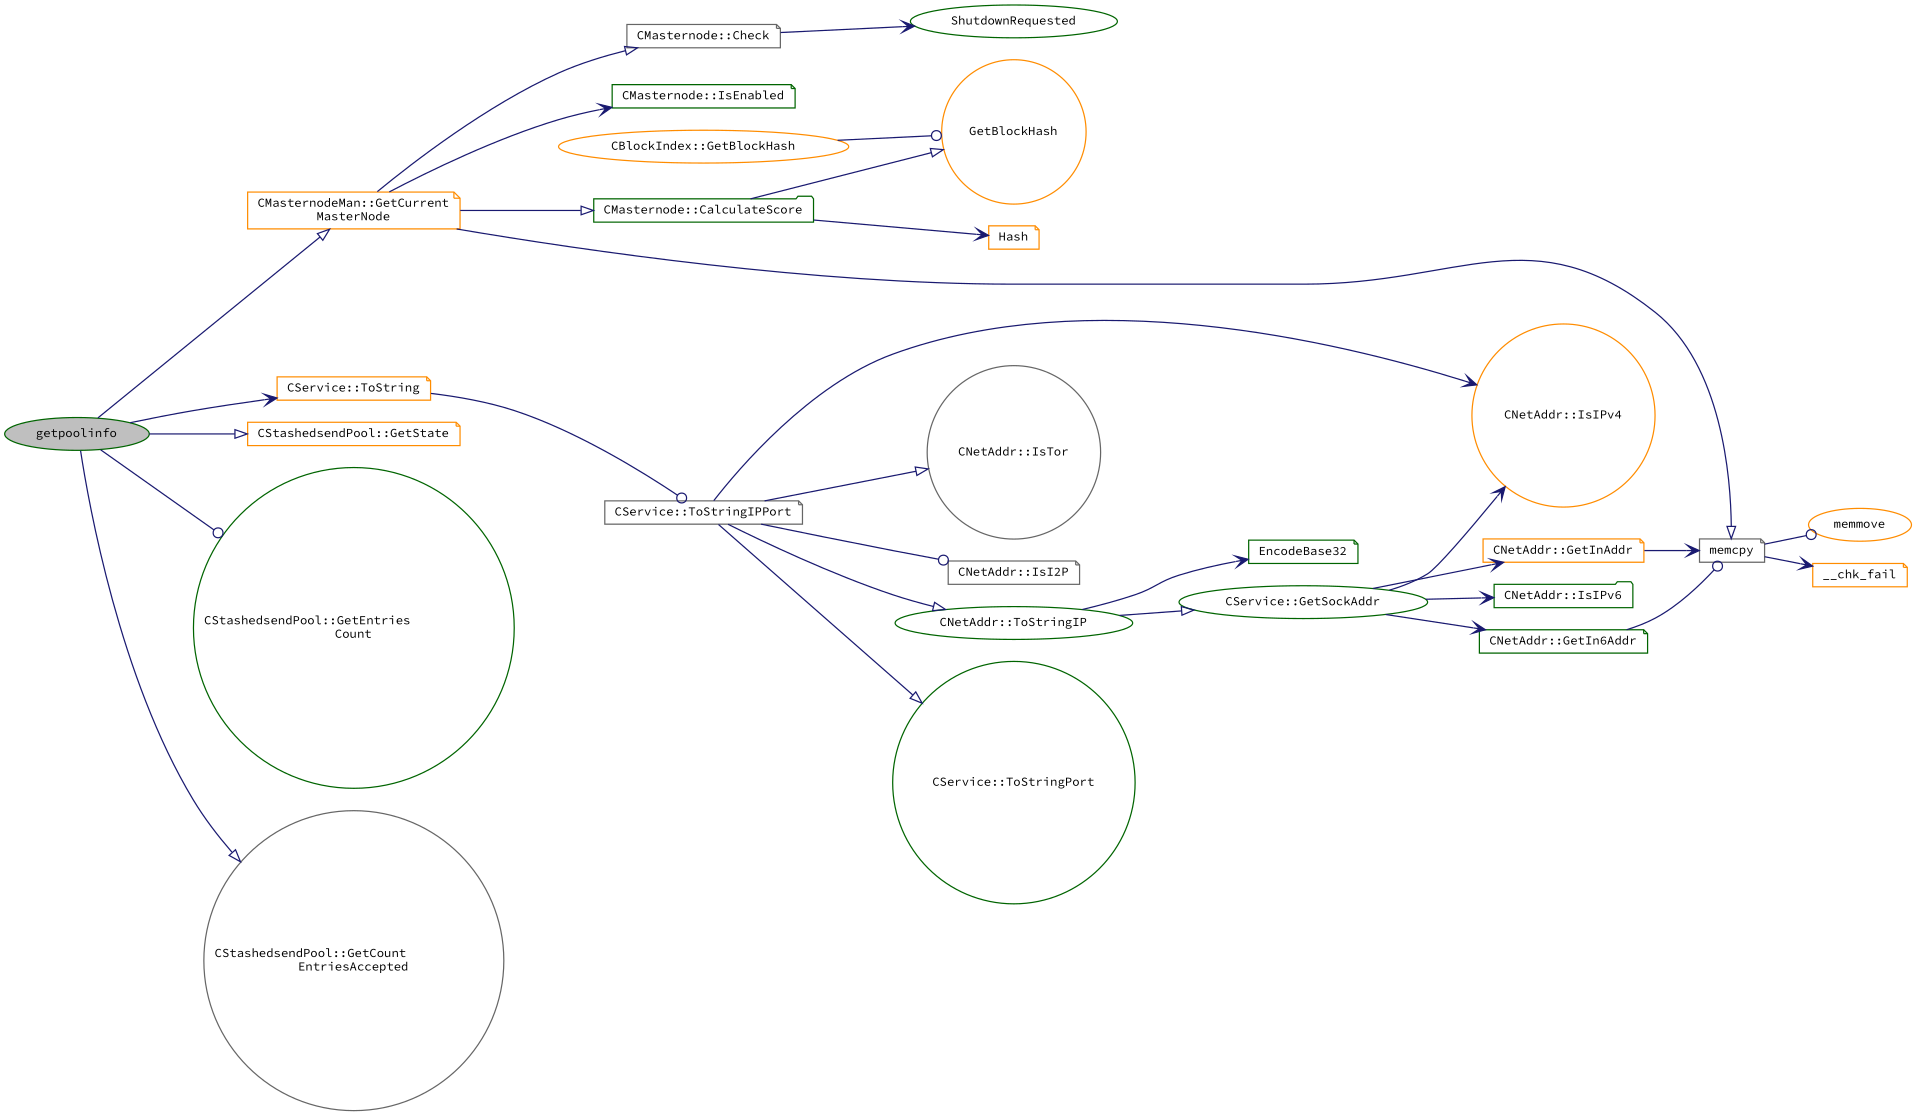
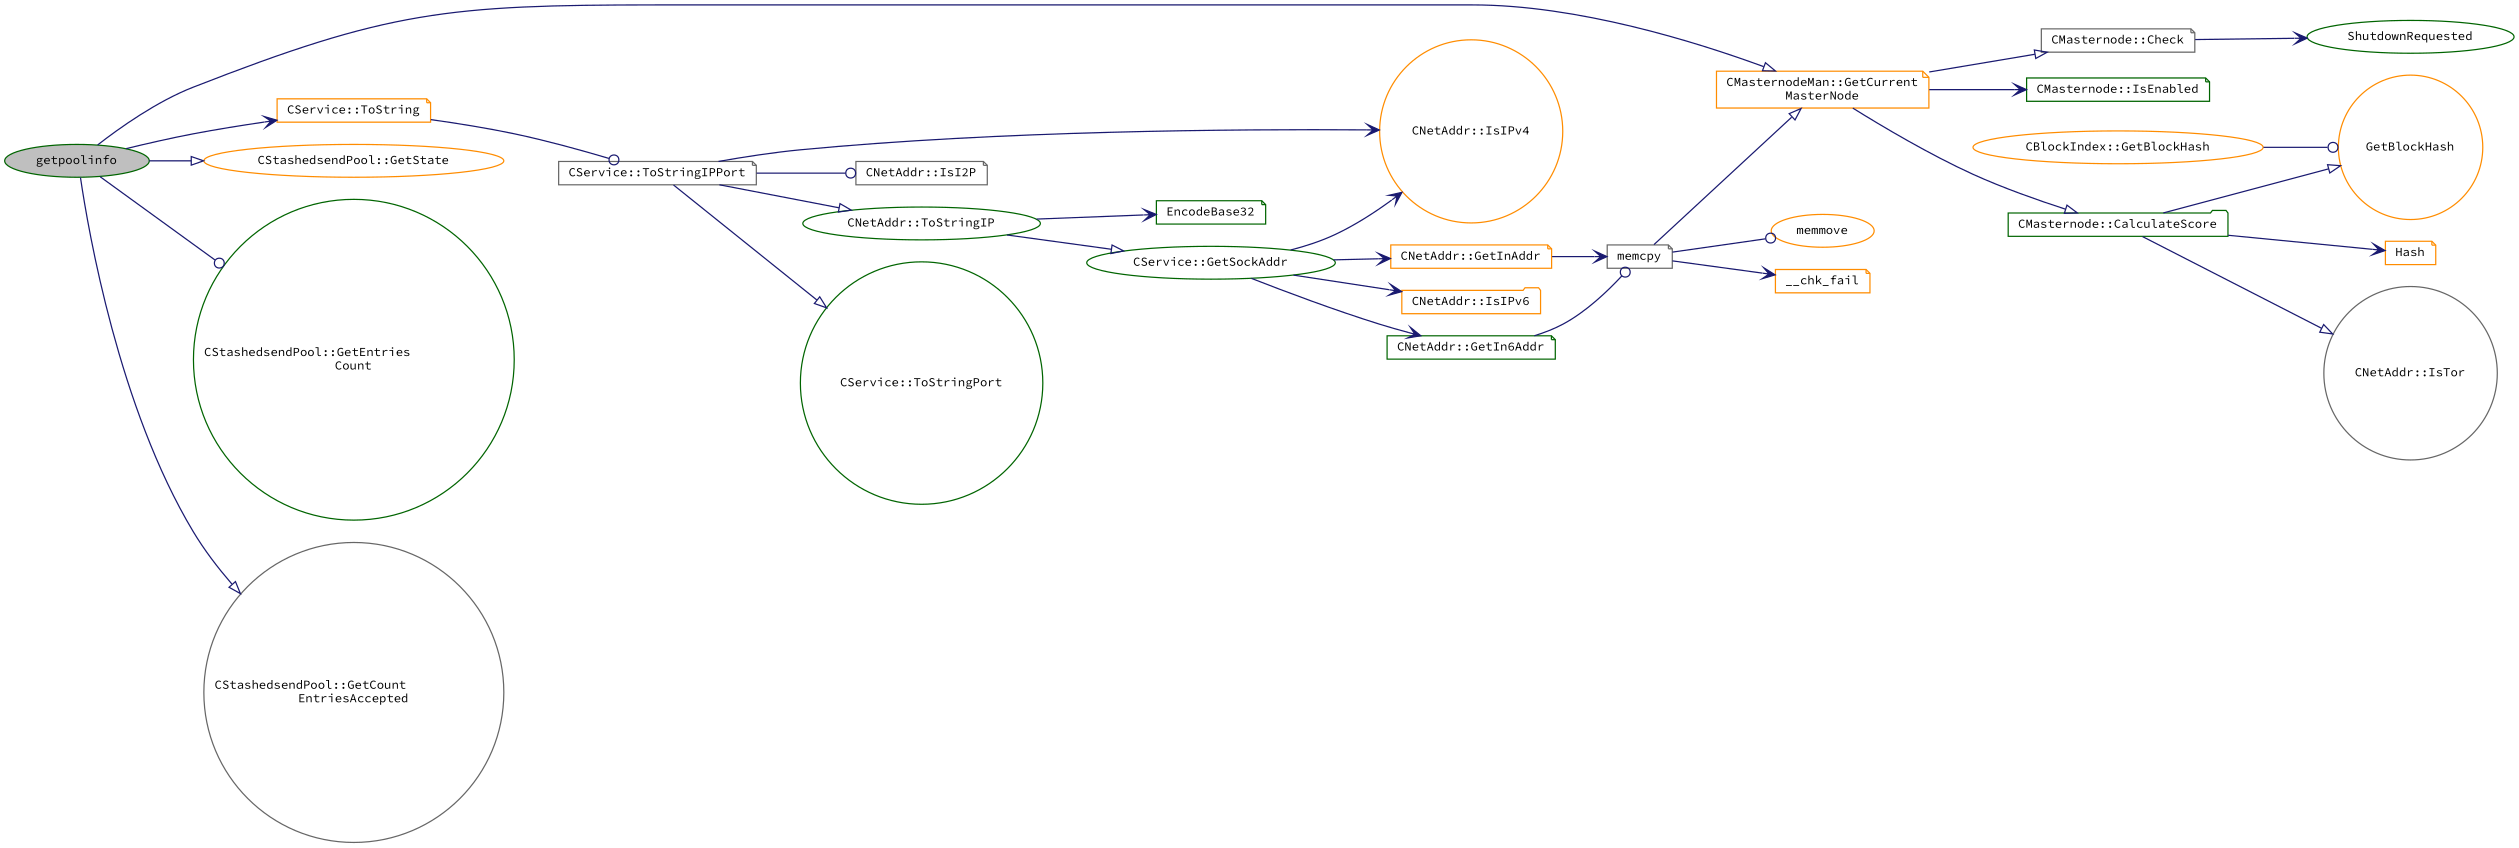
edge "CMasternodeMan::GetCurrent MasterNode" -> "memcpy": reversed
node "CStashedsendPool::GetState": shape note -> ellipse
edge "CService::ToStringIPPort" -> "CNetAddr::IsTor": now "CMasternode::CalculateScore" -> "CNetAddr::IsTor"
node "CNetAddr::IsIPv6": color darkgreen -> darkorange
